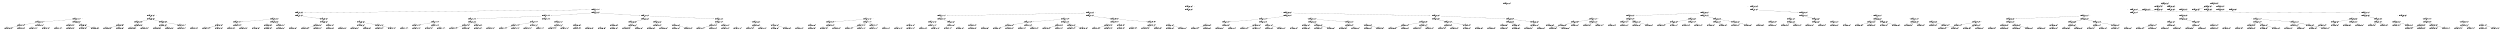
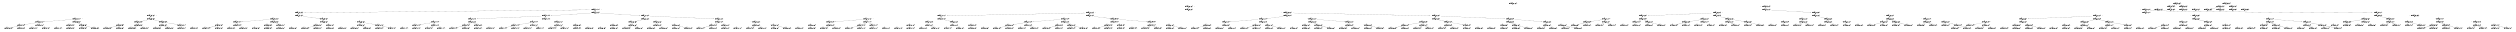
node "Node{data=[8058, 8058]}": added
